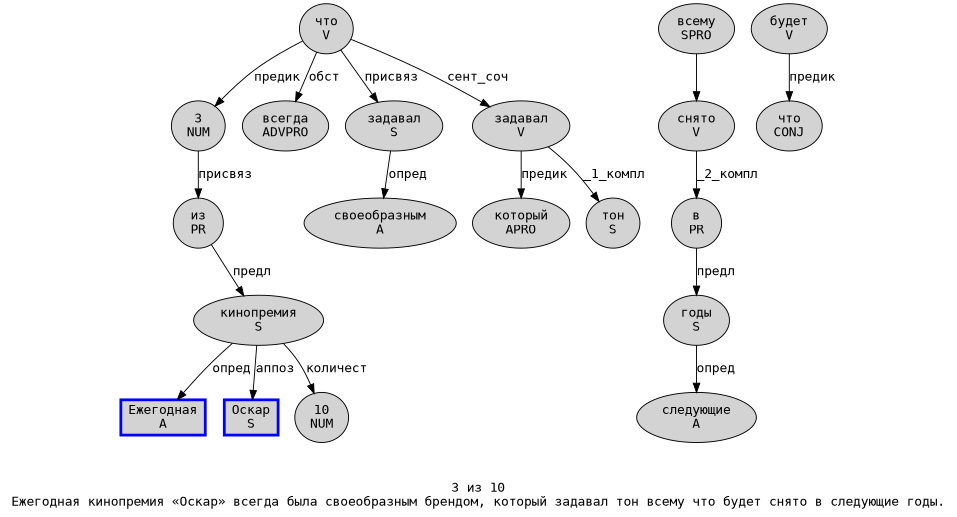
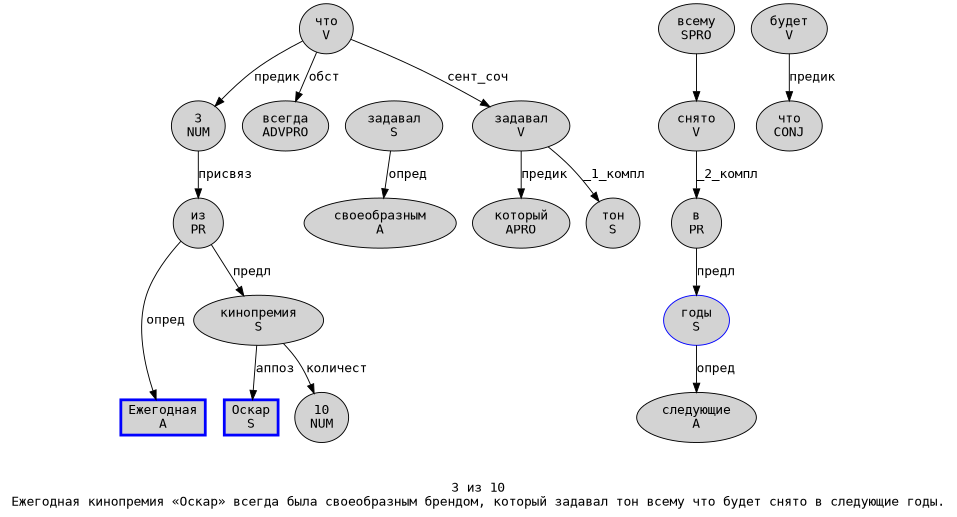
edge "что V" -> "задавал S": removed, label "присвяз"
node "годы S": color black -> blue
edge "кинопремия S" -> "Ежегодная A": now "из PR" -> "Ежегодная A"
